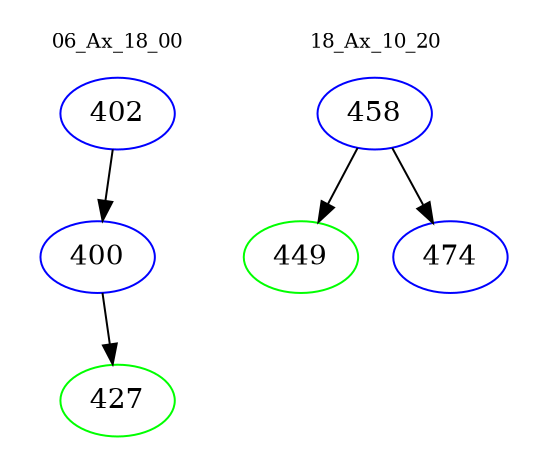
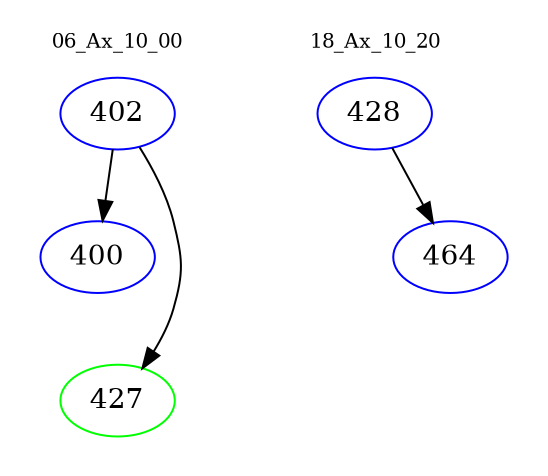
cluster "06_Ax_18_00": label "06_Ax_18_00" -> "06_Ax_10_00"
node "458": label "458" -> "428"
node "449": removed
node "474": label "474" -> "464"
edge "400" -> "427": now "402" -> "427"
